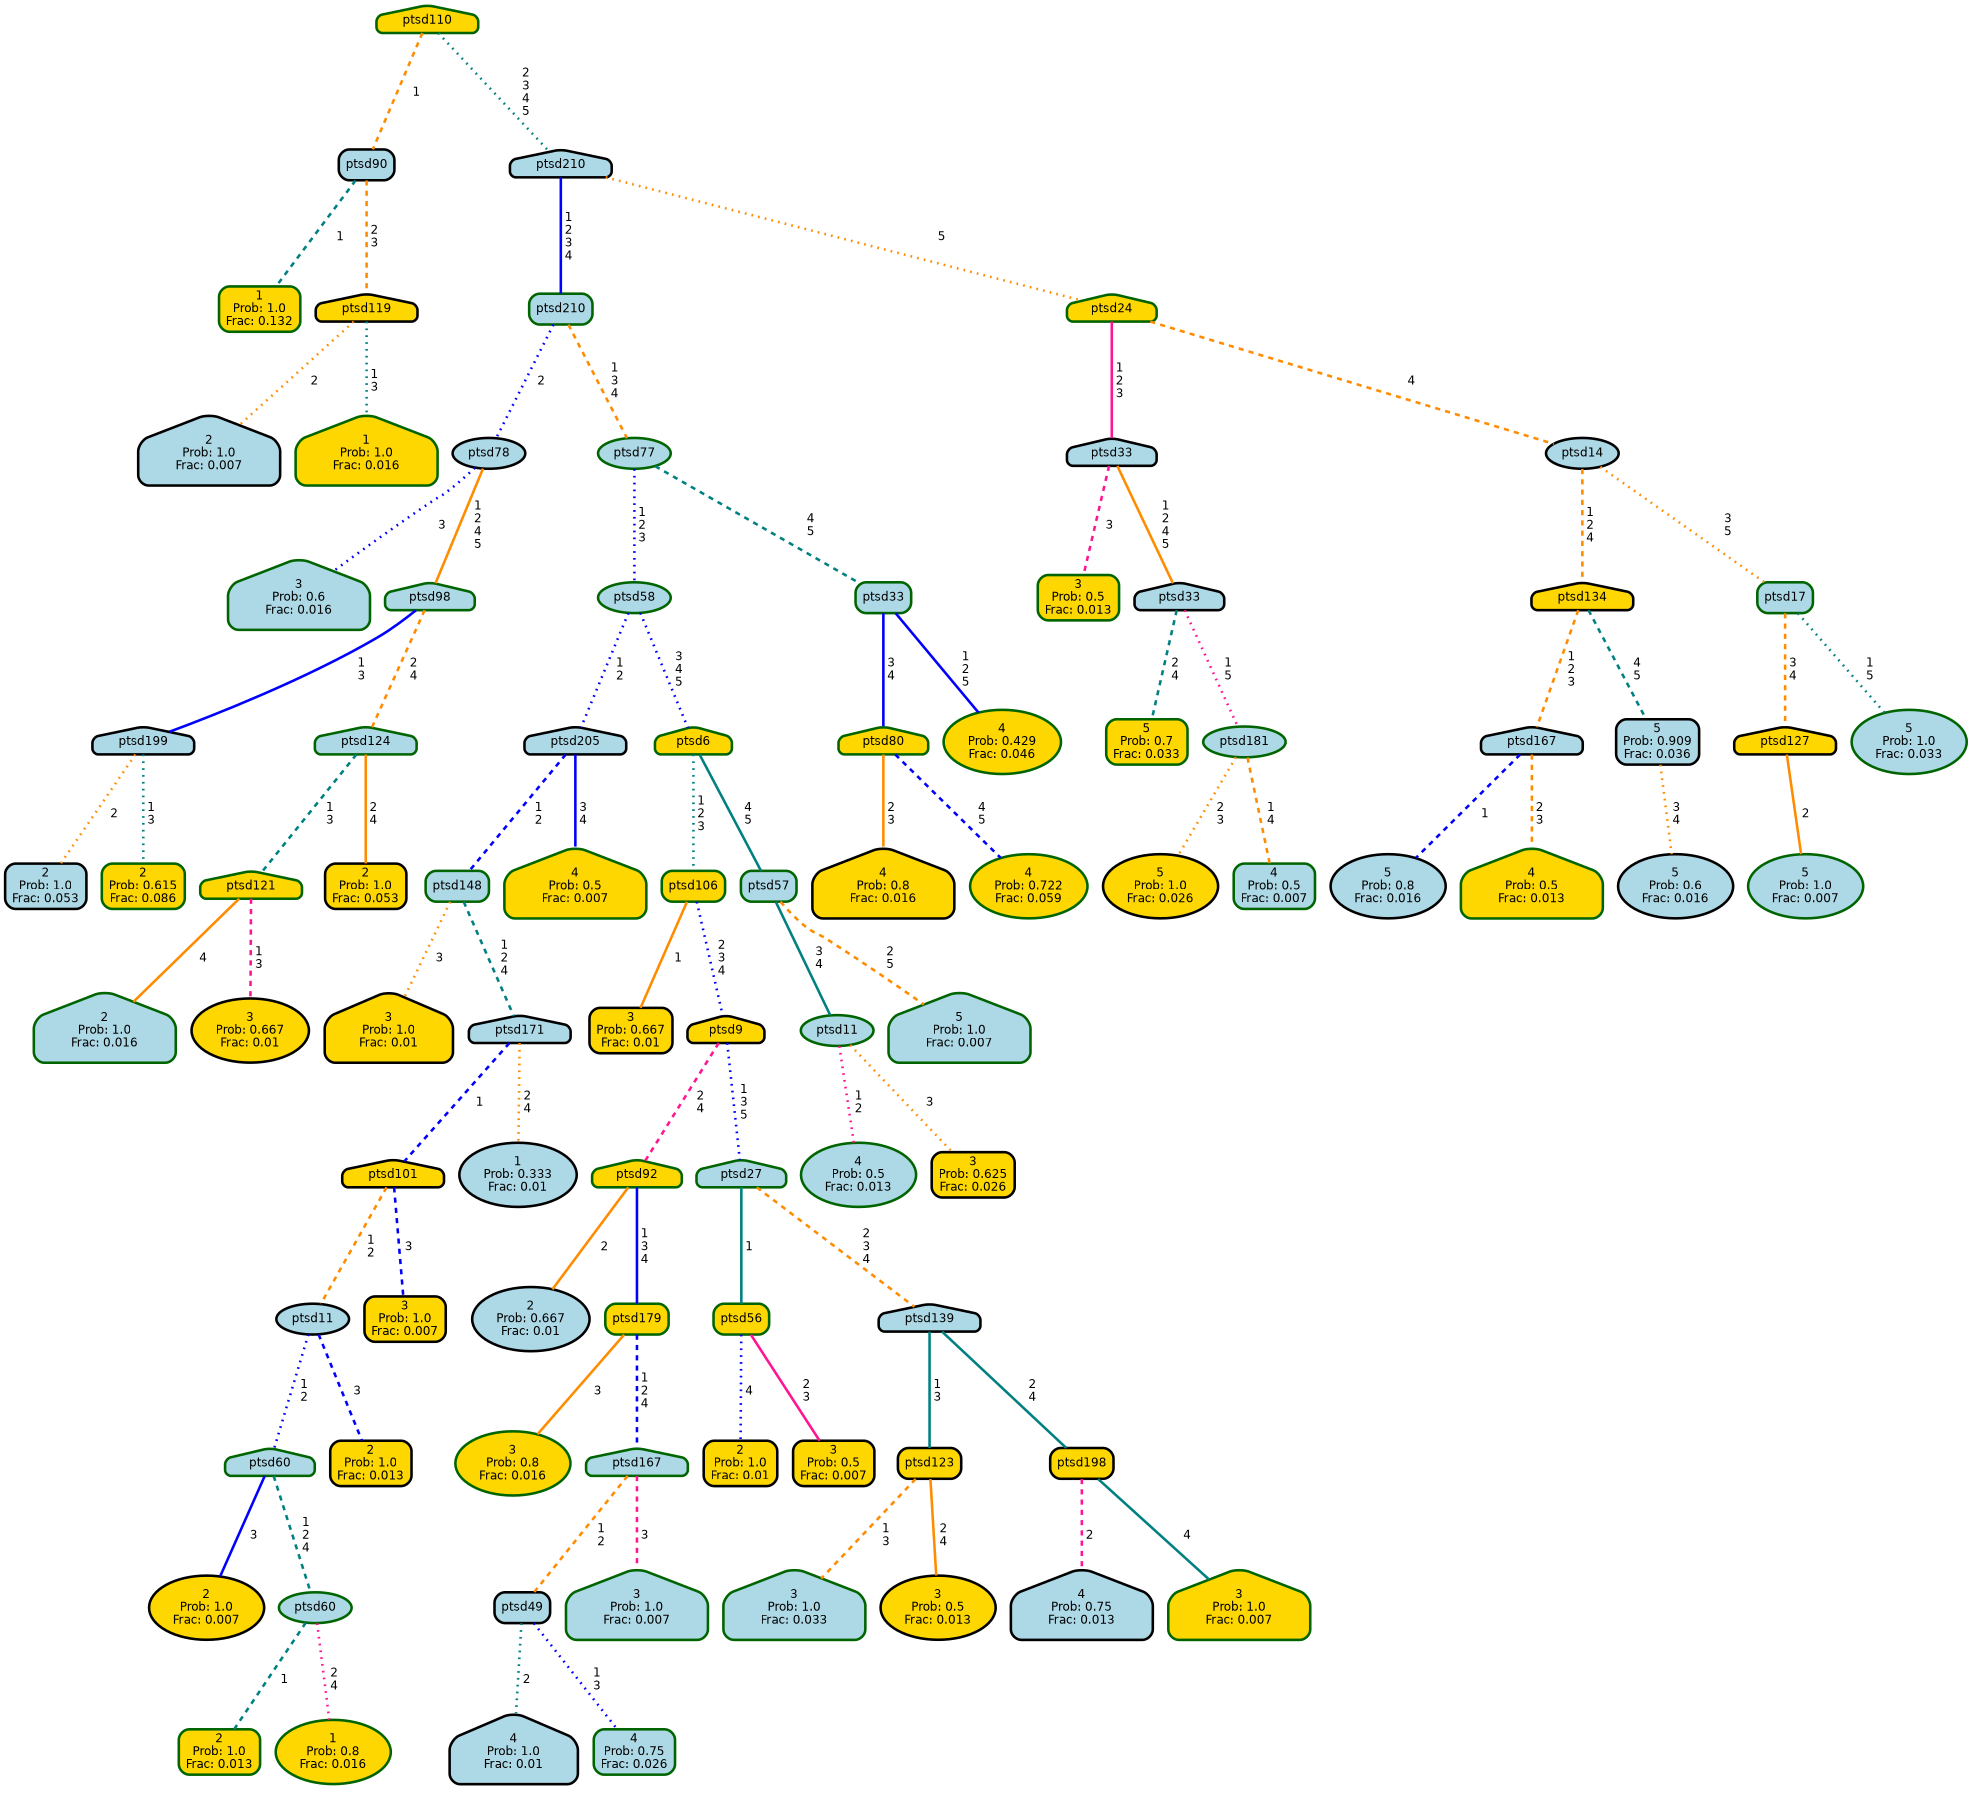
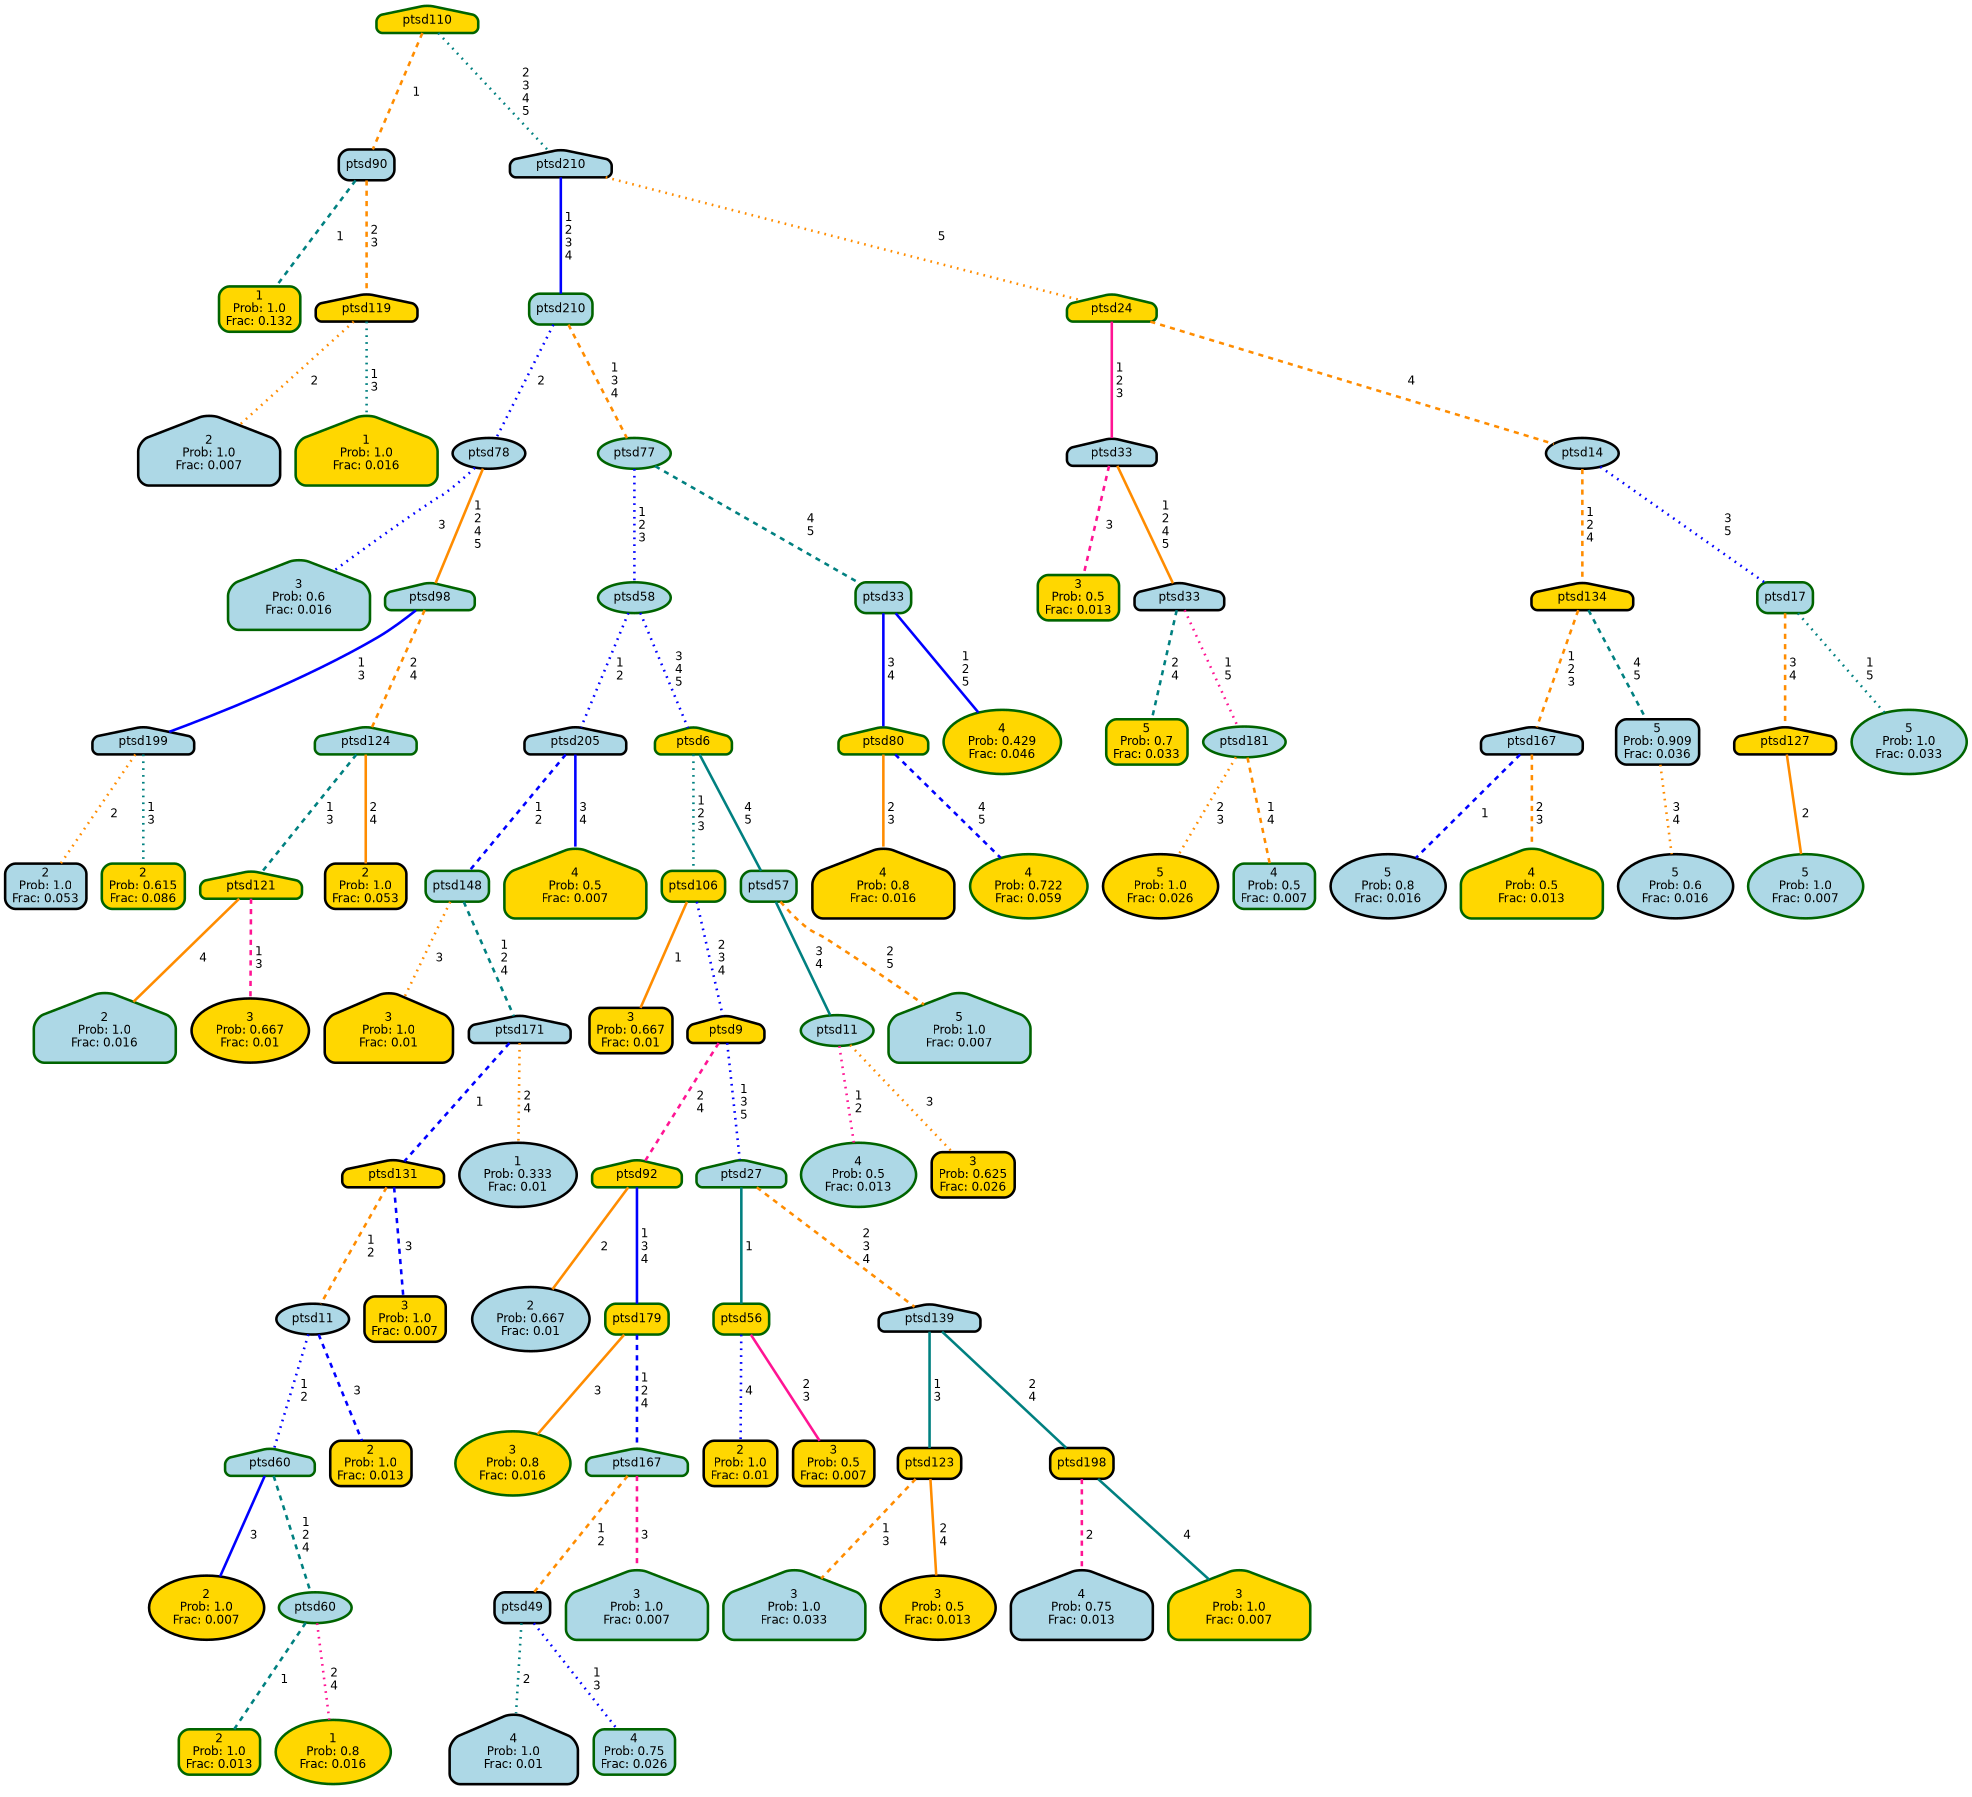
edge "ptsd14" -- "ptsd17": color darkorange -> blue
node "ptsd101": label "ptsd101" -> "ptsd131"
